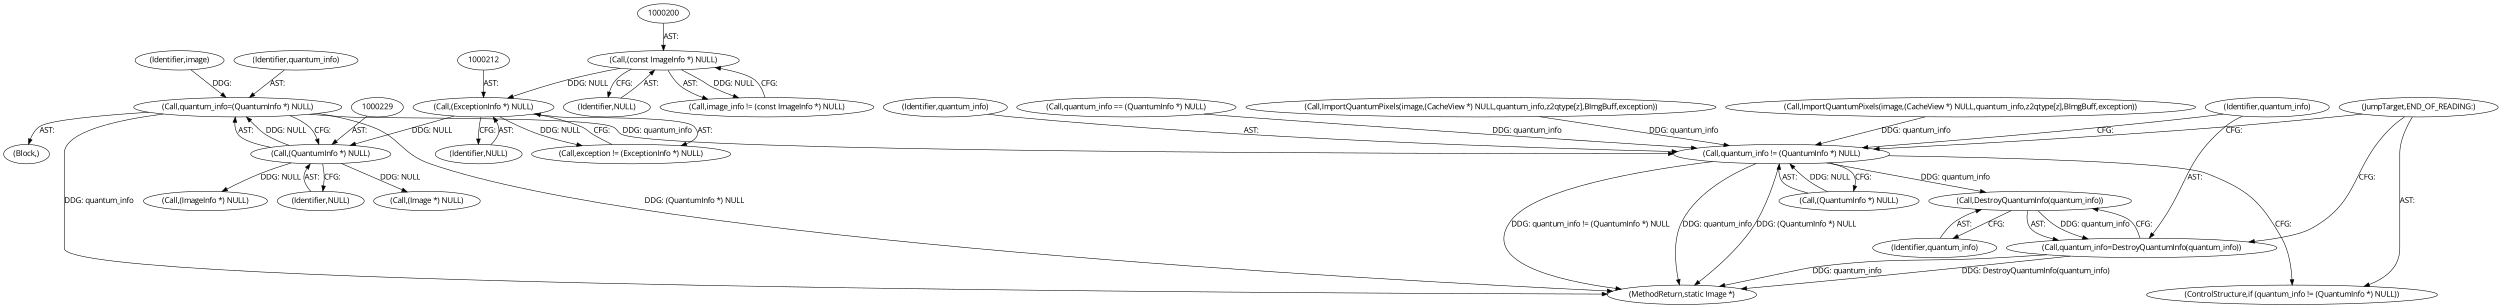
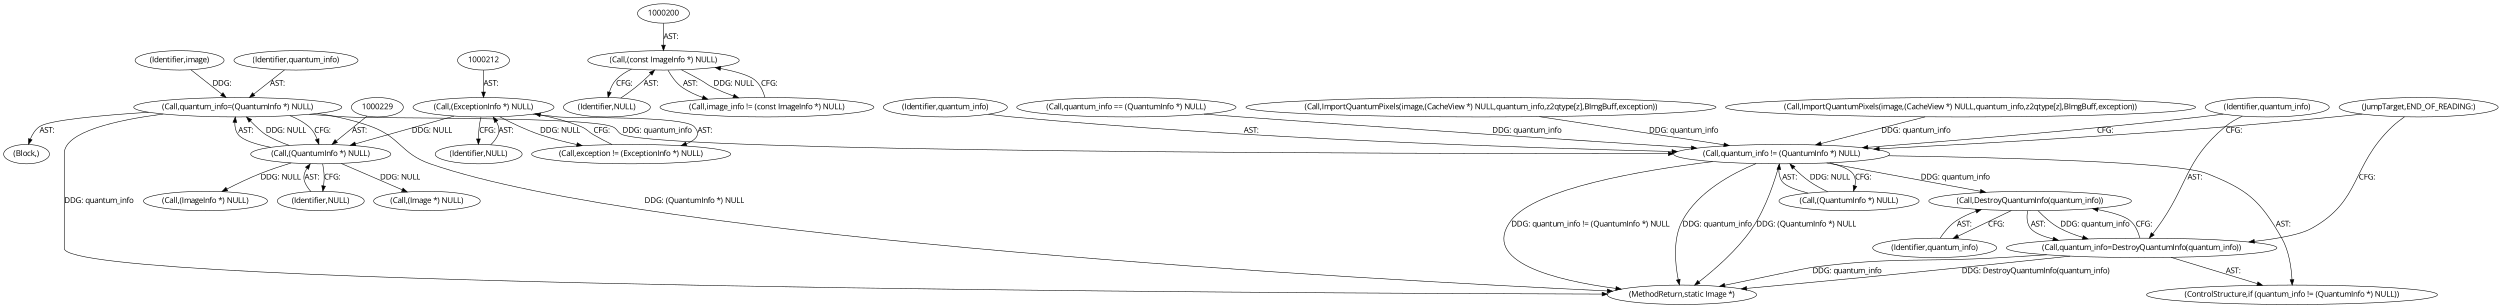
edge "(Call,(const ImageInfo *) NULL)" -> "(Call,(ExceptionInfo *) NULL)": removed, label "DDG: NULL"
edge "(JumpTarget,END_OF_READING:)" -> "(ControlStructure,if (quantum_info != (QuantumInfo *) NULL))": now "(Call,quantum_info=DestroyQuantumInfo(quantum_info))" -> "(ControlStructure,if (quantum_info != (QuantumInfo *) NULL))"
edge "(Call,quantum_info != (QuantumInfo *) NULL)" -> "(ControlStructure,if (quantum_info != (QuantumInfo *) NULL))": label "CFG: " -> "AST: "
